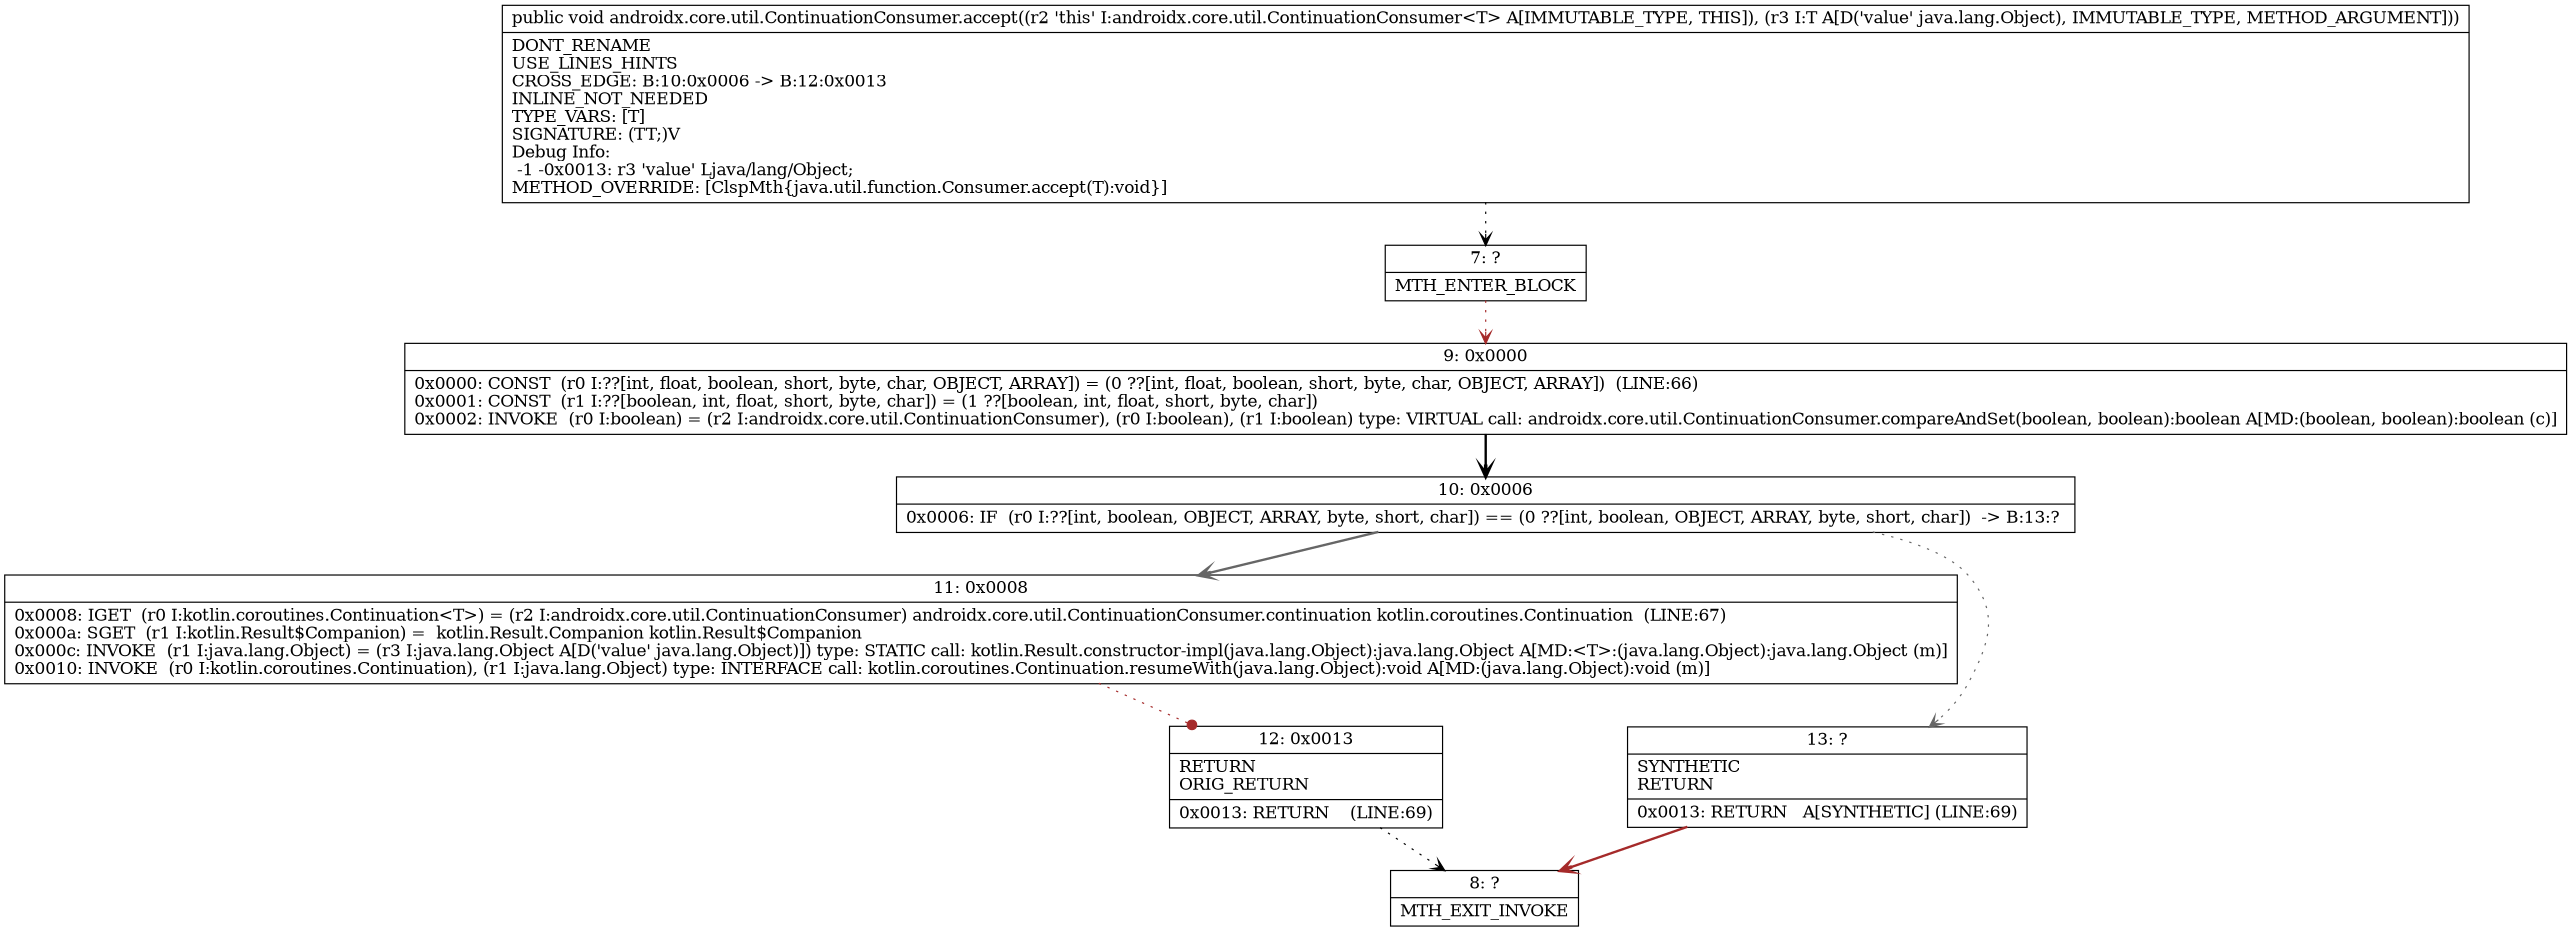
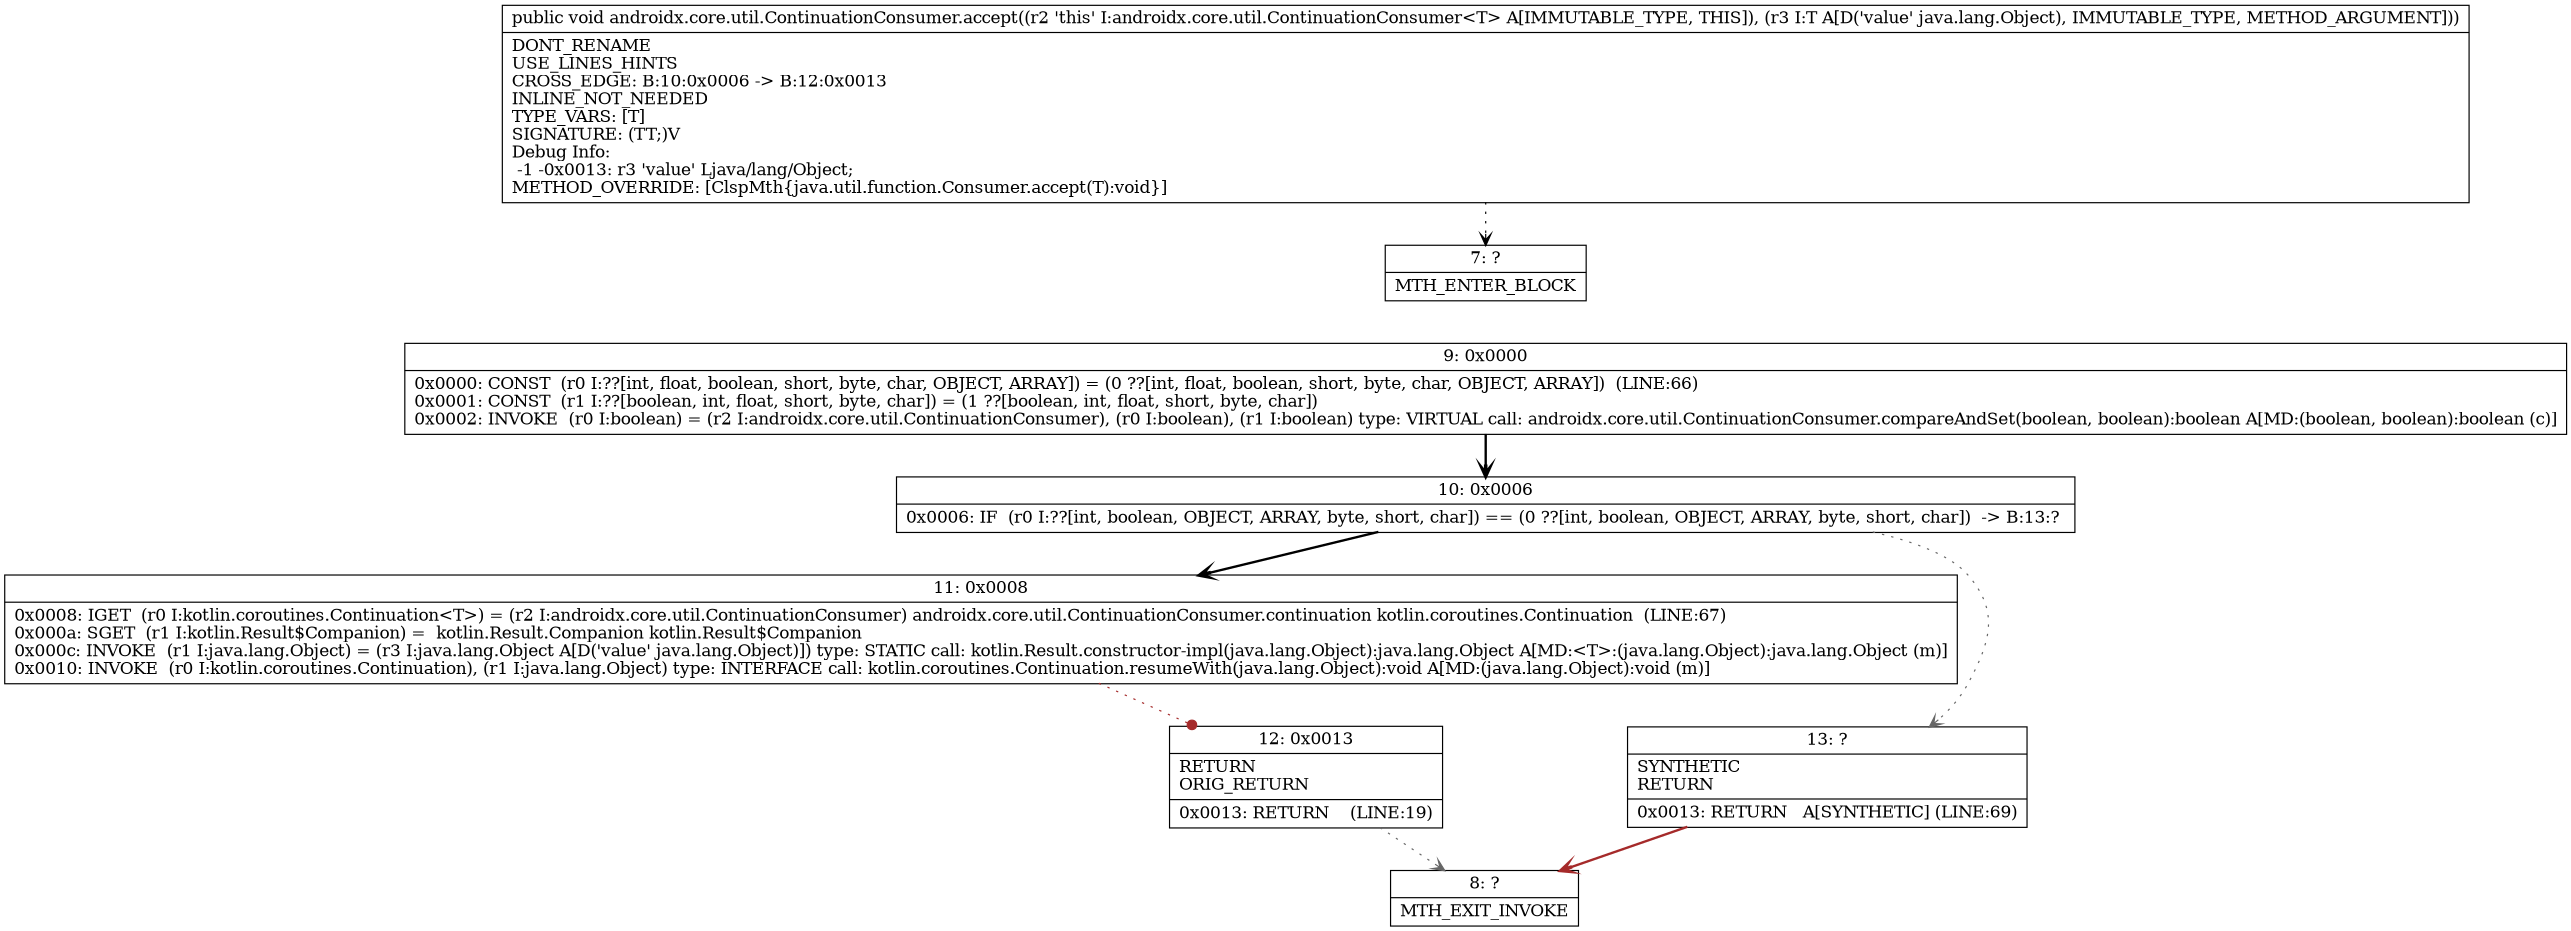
edge "7: ?" -> "9: 0x0000": removed
edge "10: 0x0006" -> "11: 0x0008": color gray40 -> black
node "12: 0x0013": text "0x0013: RETURN    (LINE:69)" -> "0x0013: RETURN    (LINE:19)"
edge "12: 0x0013" -> "8: ?": color black -> gray40
